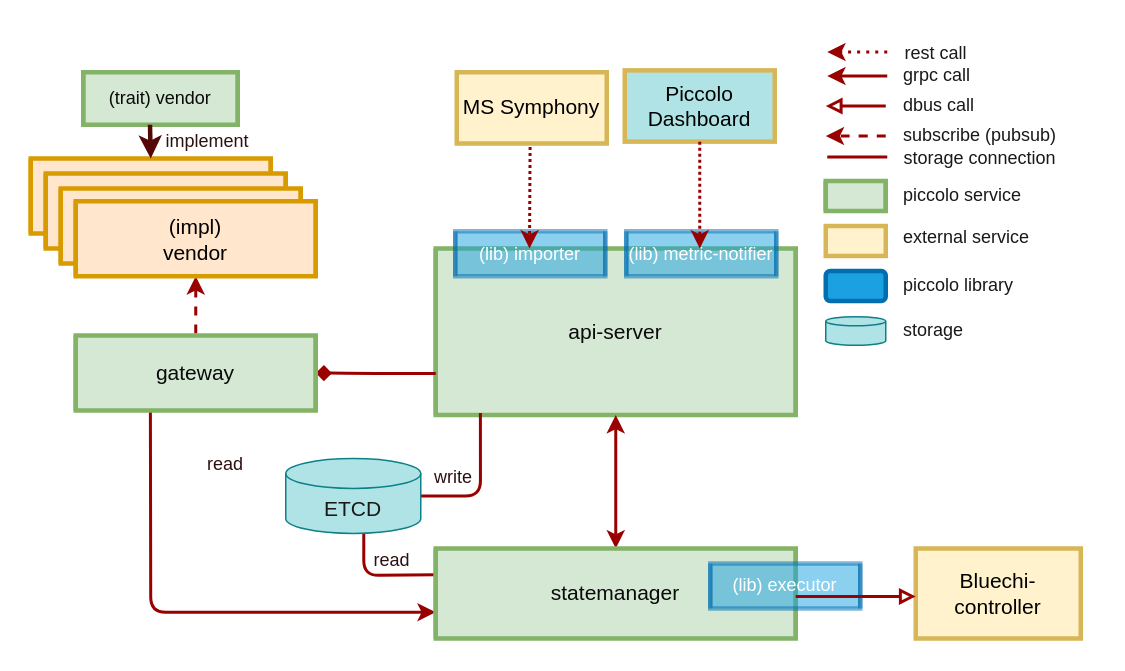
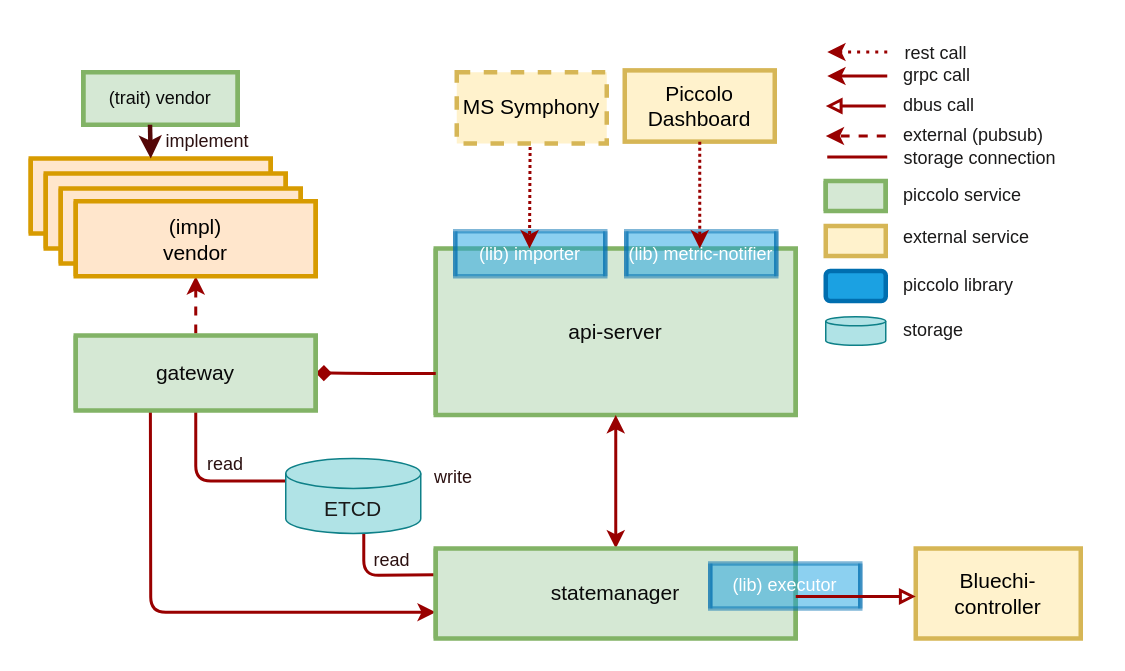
node "Piccolo Dashboard": fillcolor #b0e3e6 -> #fff2cc
node "MS Symphony": style solid -> dashed
node "subscribe (pubsub)": label "subscribe (pubsub)" -> "external (pubsub)"
edge "api-server" -- "ETCD": removed
edge "gateway" -- "ETCD": added
